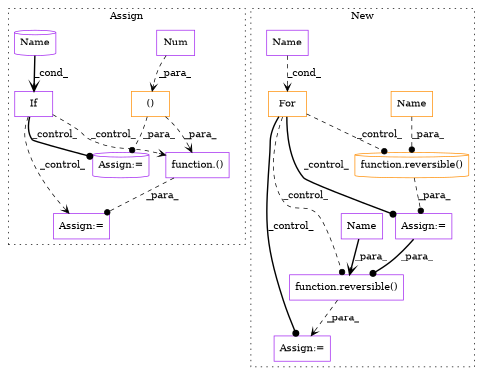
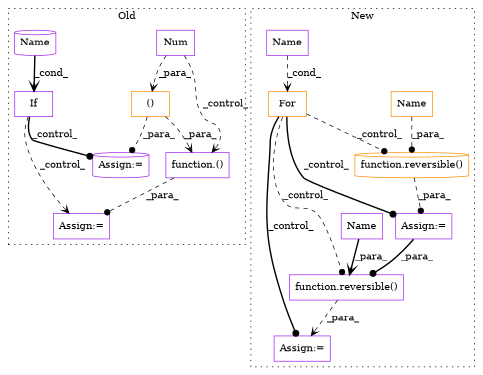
cluster "Assign": label "Assign" -> "Old"
edge "If" -> "function.()": now "Num" -> "function.()"
